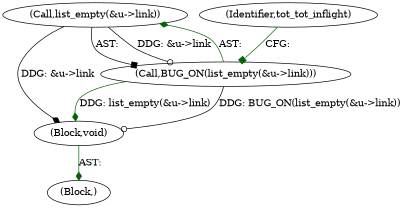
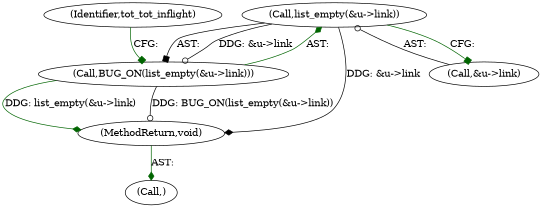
node "(Call,&u->link)": added
node "(Block,void)": label "(Block,void)" -> "(MethodReturn,void)"
node "(Block,)": label "(Block,)" -> "(Call,)"
